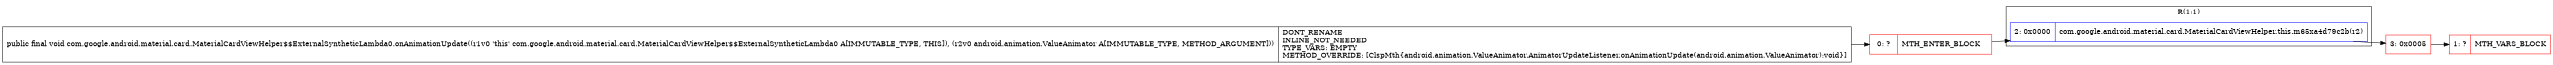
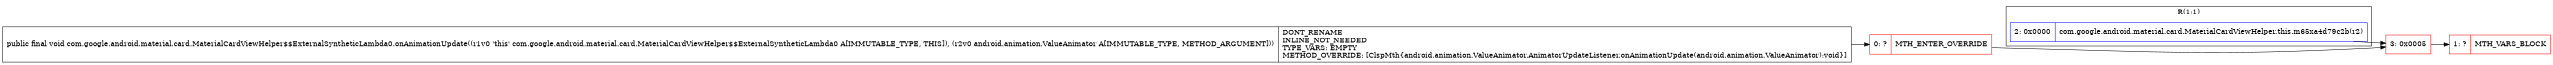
edge "0: ?" -> "2: 0x0000": now "0: ?" -> "3: 0x0005"
node "0: ?": text "MTH_ENTER_BLOCK" -> "MTH_ENTER_OVERRIDE"
